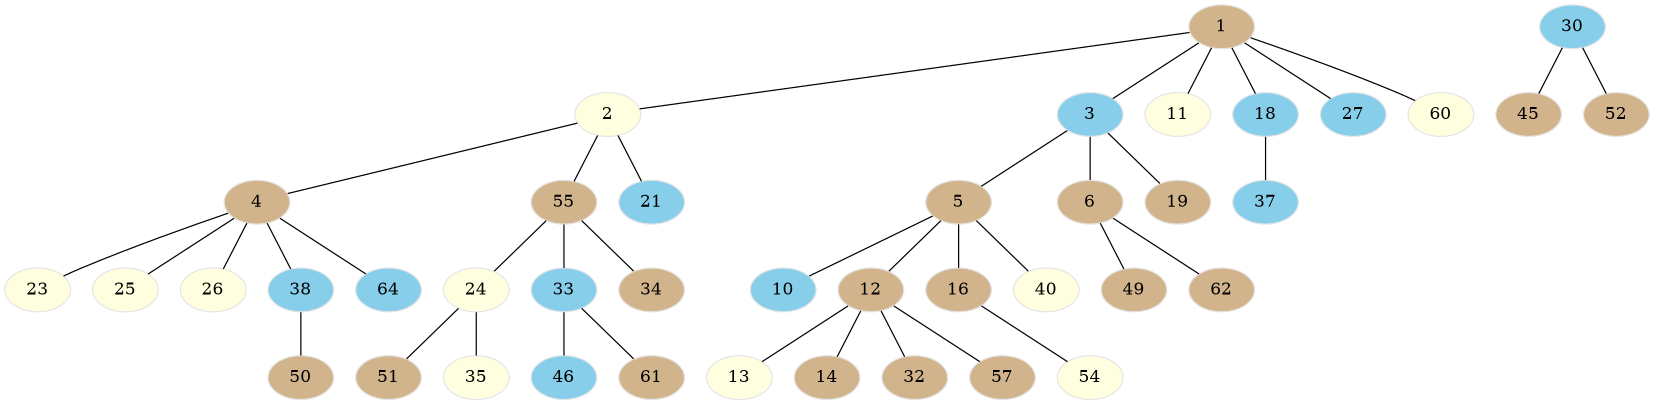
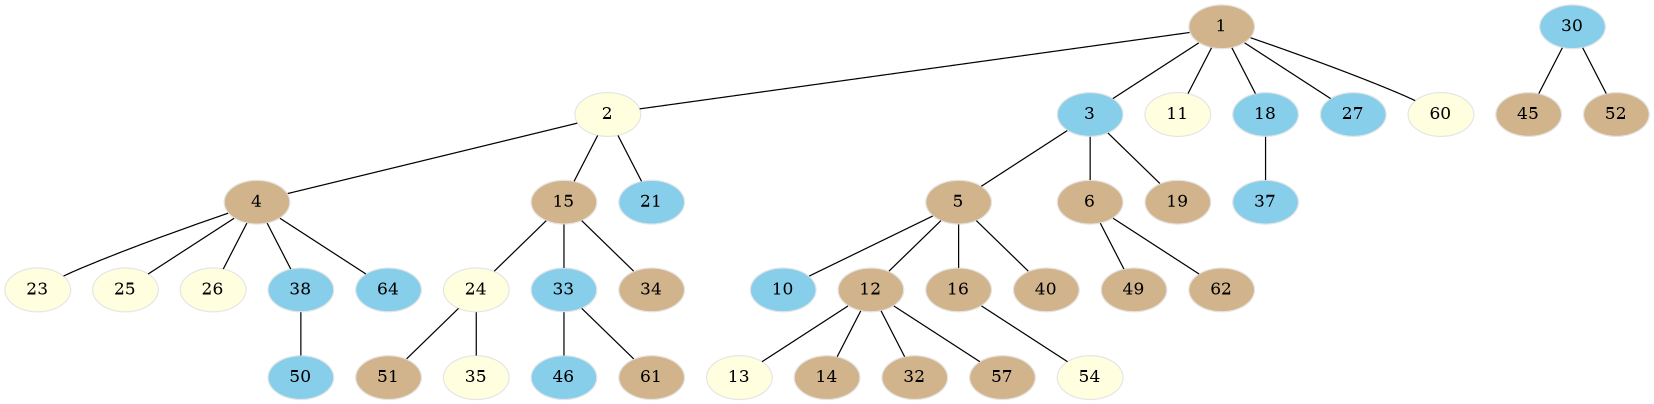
node "55": label "55" -> "15"
node "40": fillcolor lightyellow -> tan
node "50": fillcolor tan -> skyblue
